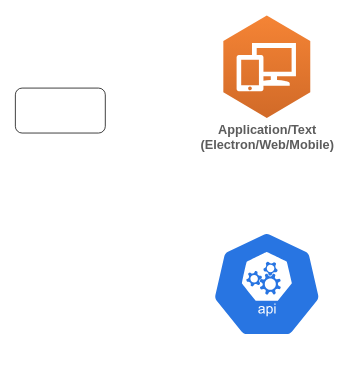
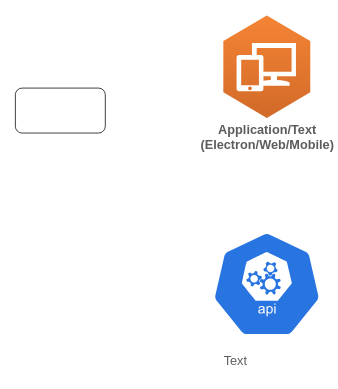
node "Text": added
